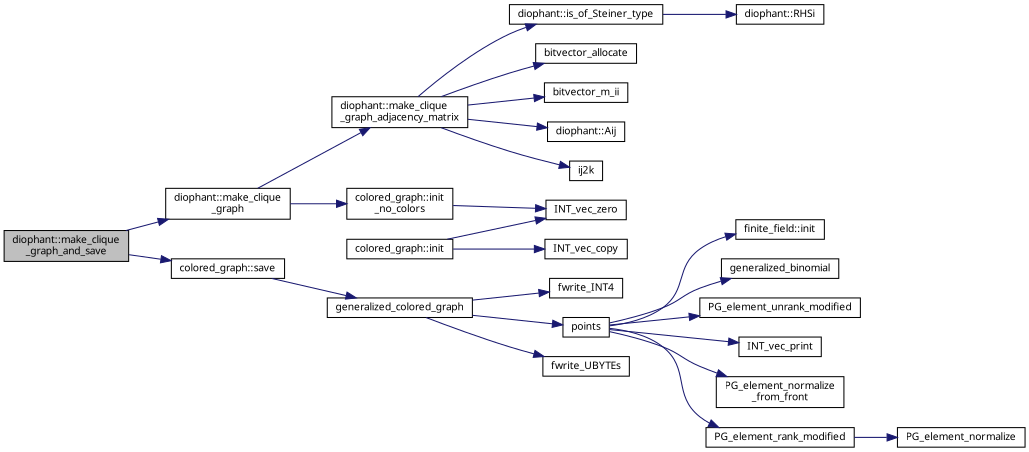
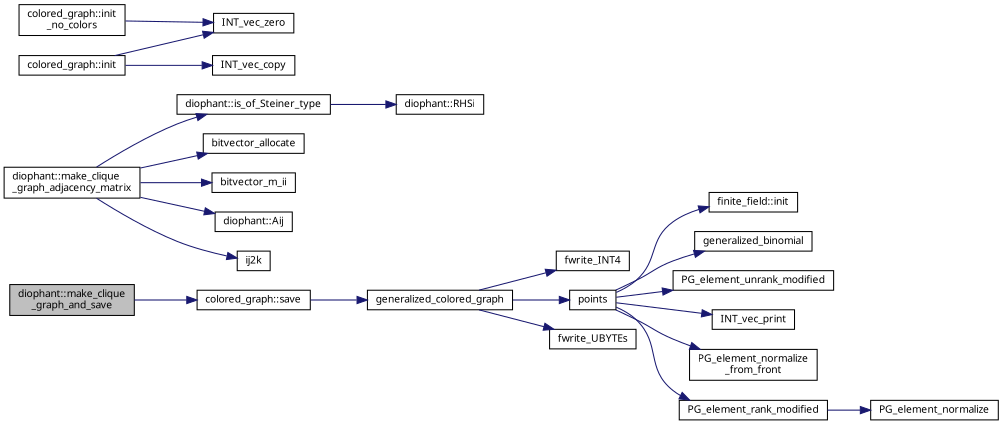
node "diophant::make_clique _graph": removed
